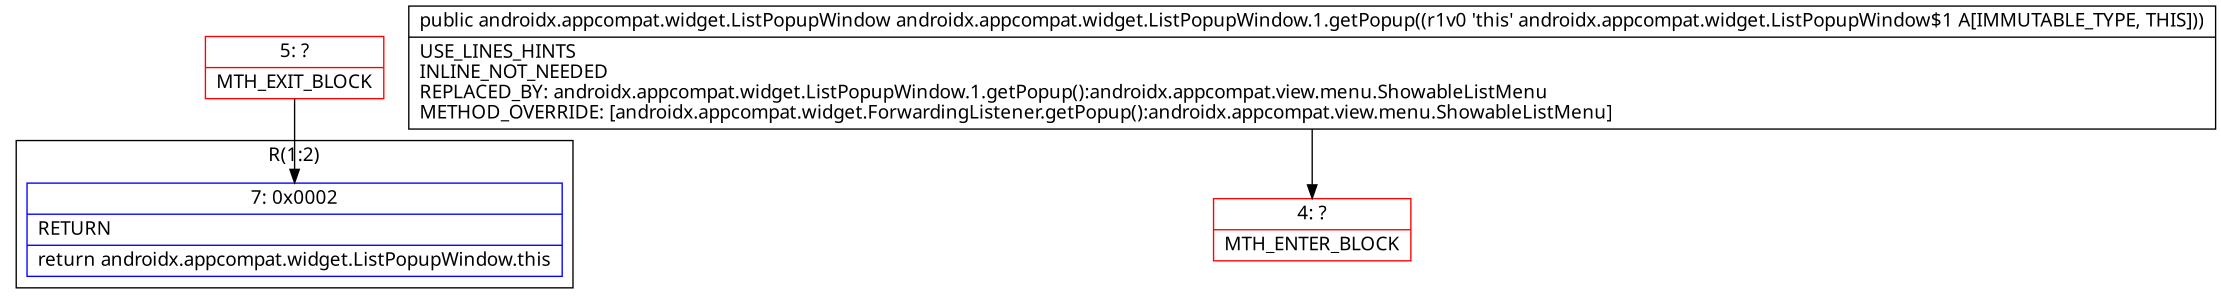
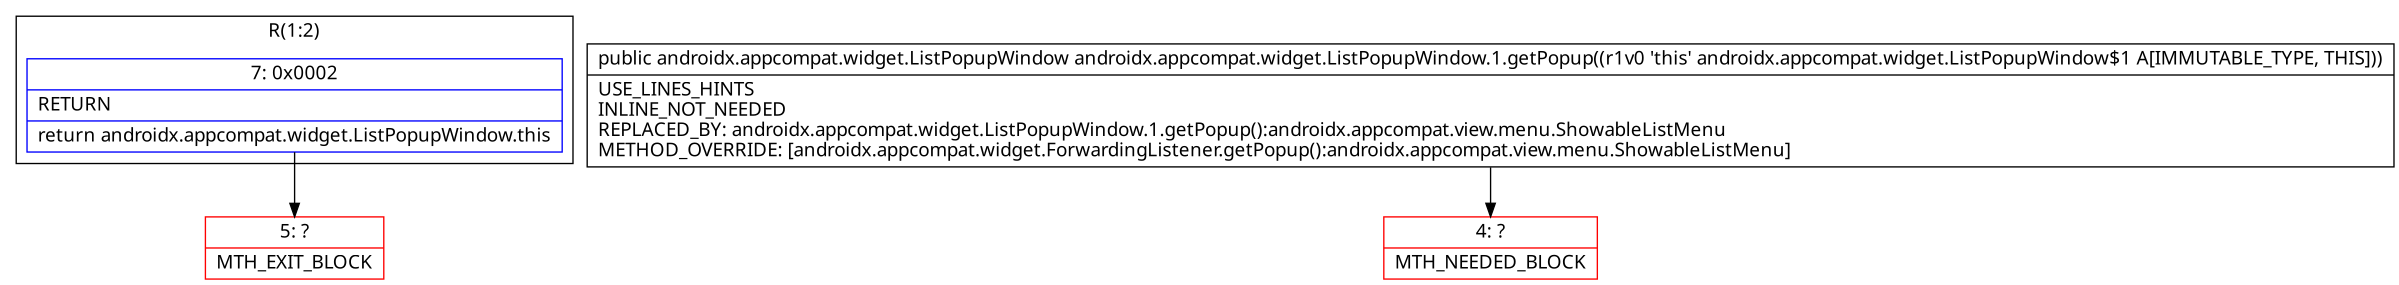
edge "5: ?" -> "7: 0x0002": reversed
node "4: ?": text "MTH_ENTER_BLOCK" -> "MTH_NEEDED_BLOCK"
